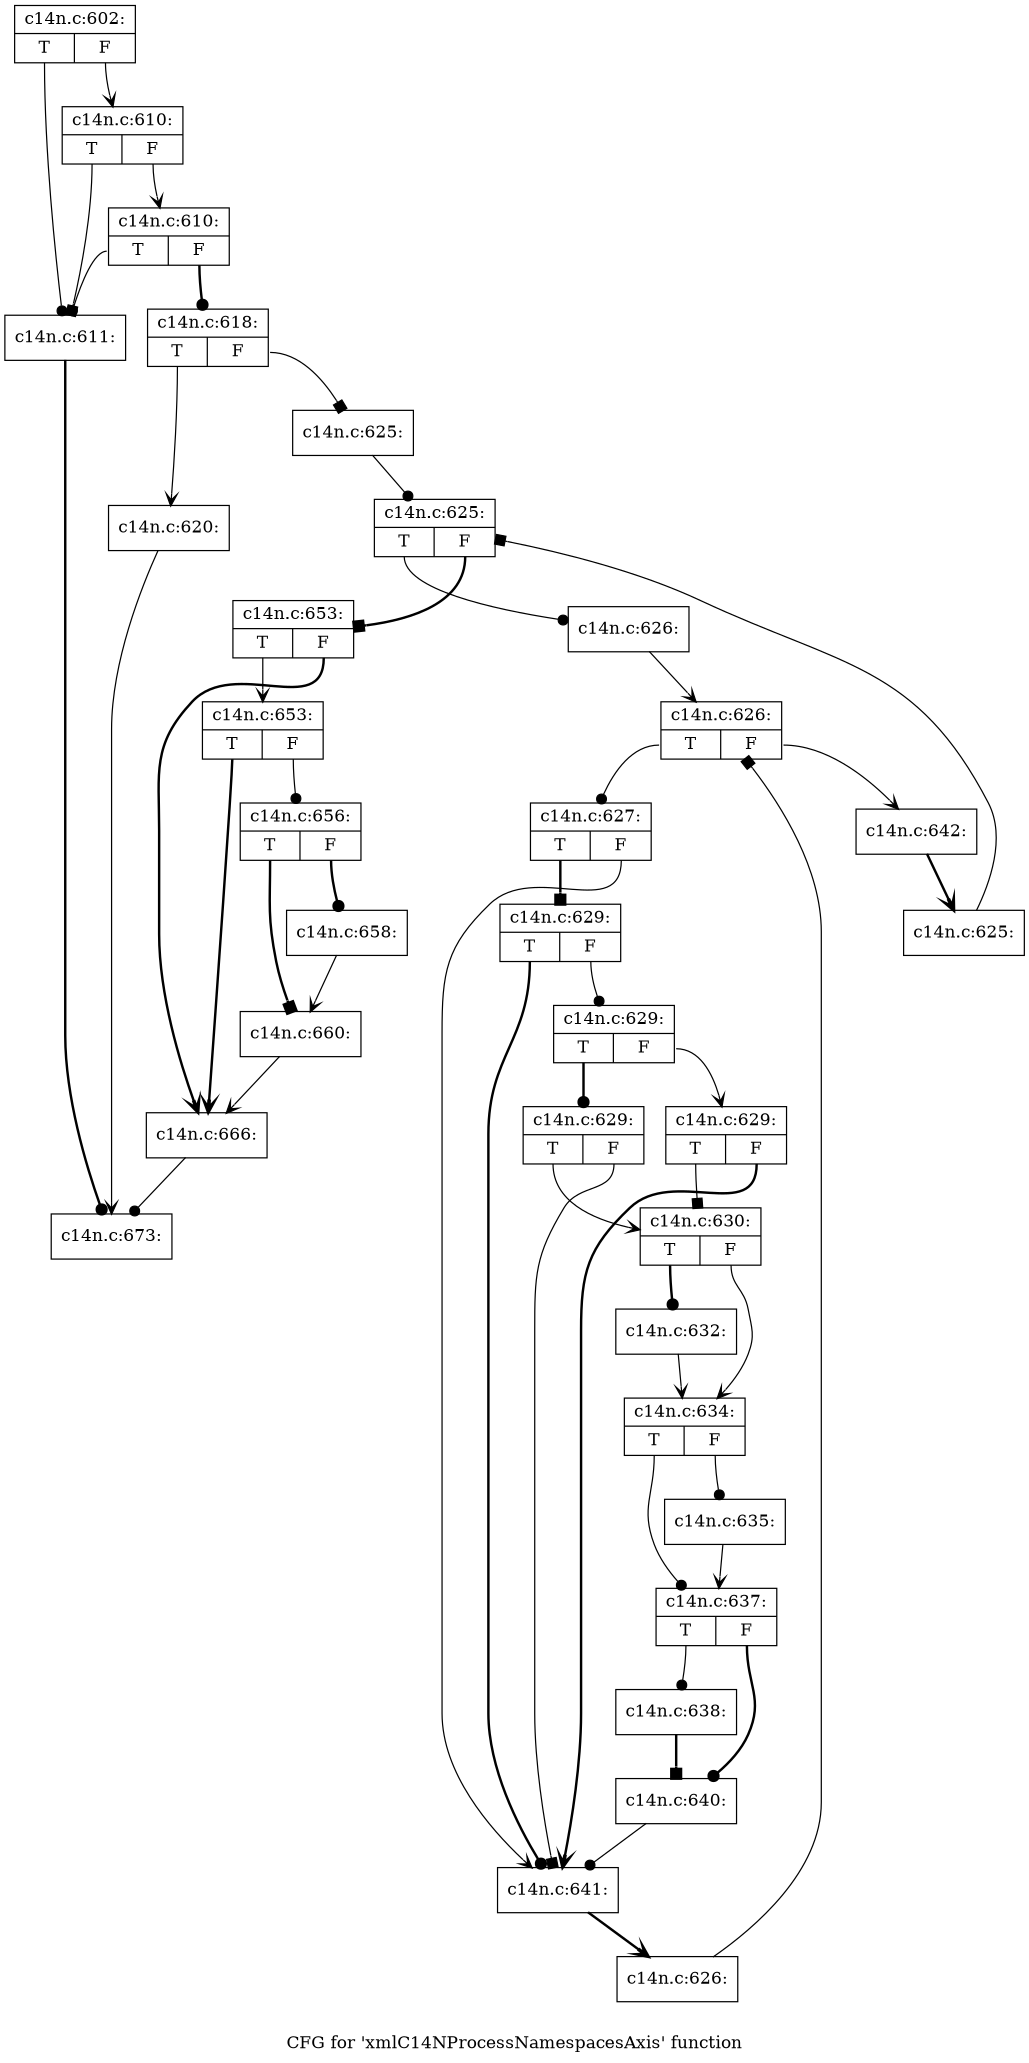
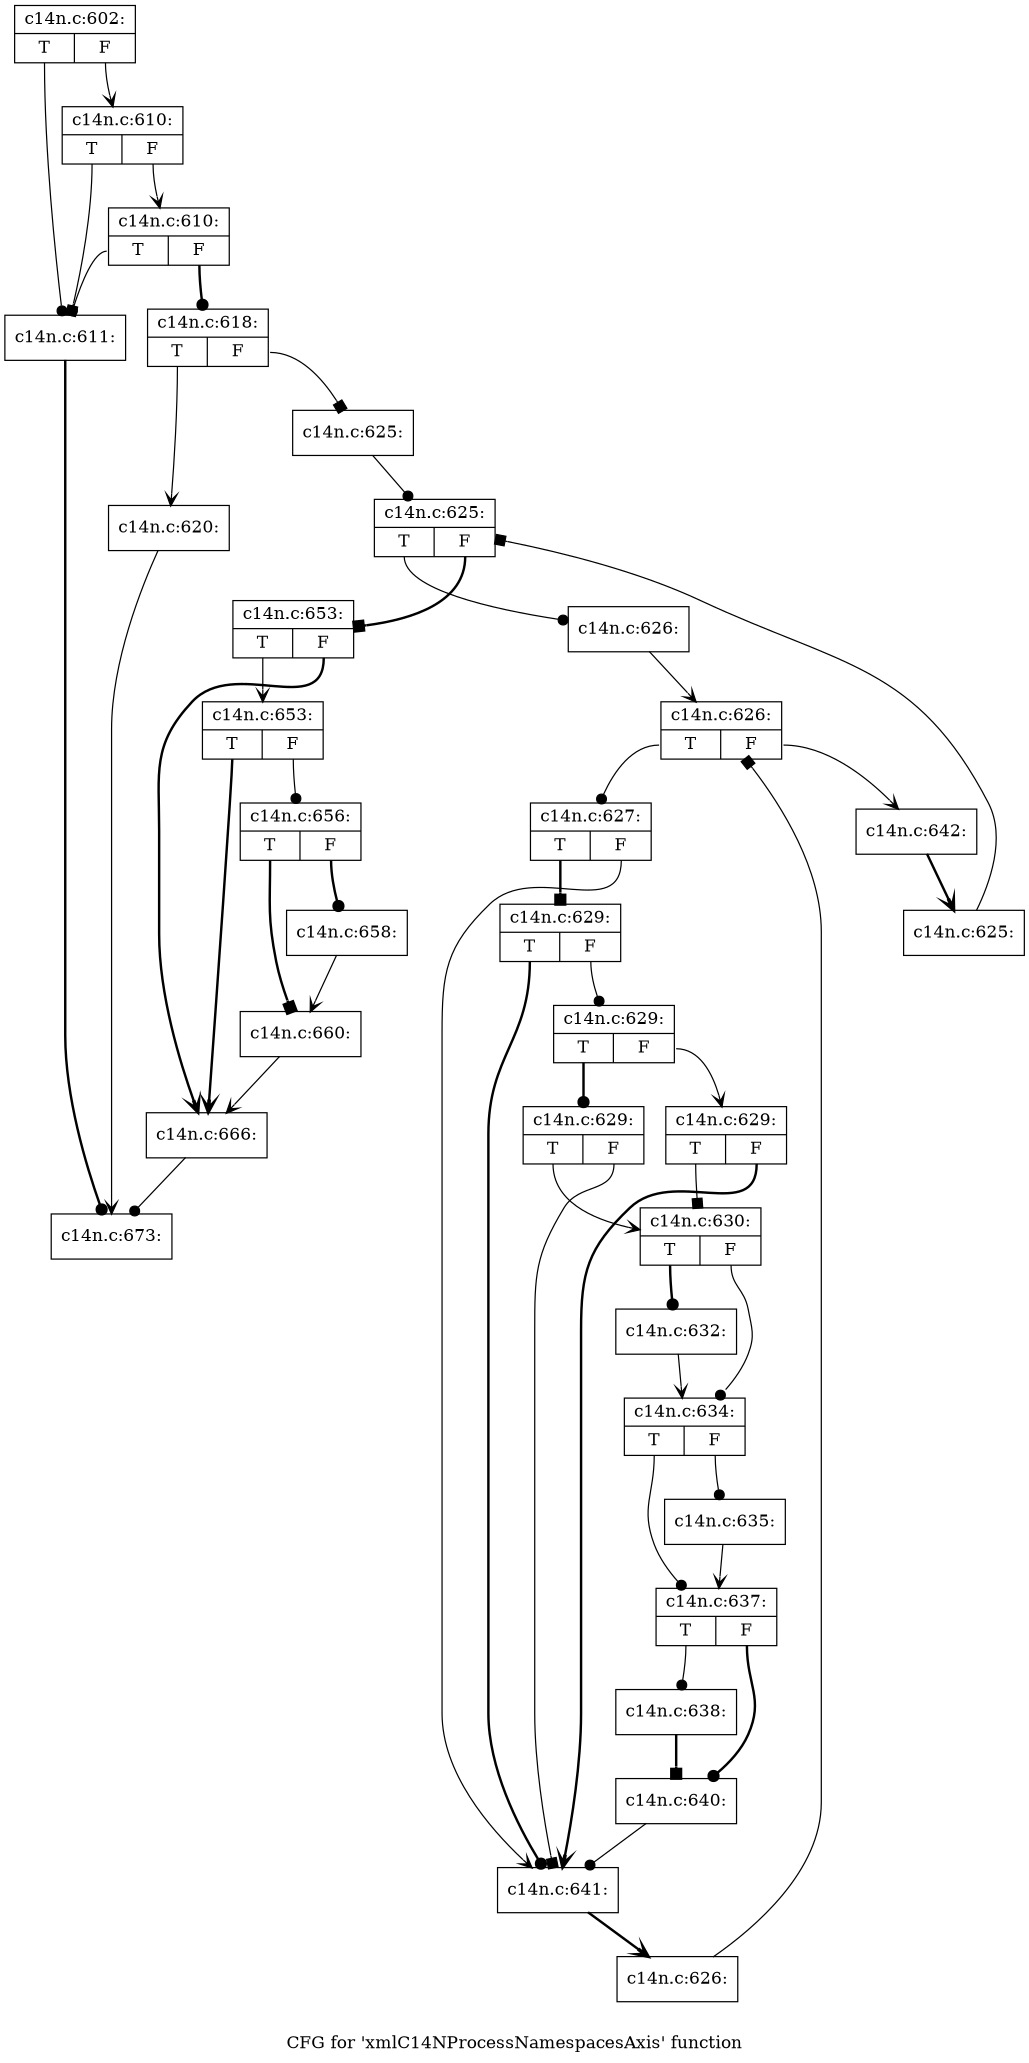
edge "c14n.c:630:" -> "c14n.c:634:": arrowhead vee -> dot
